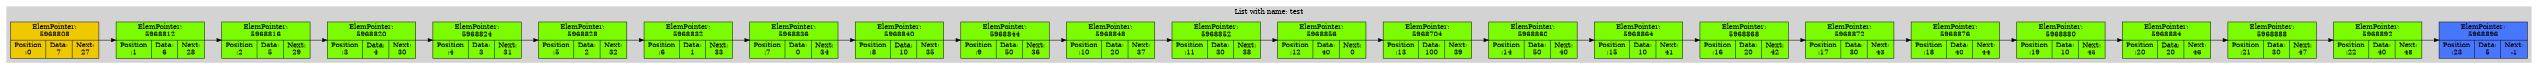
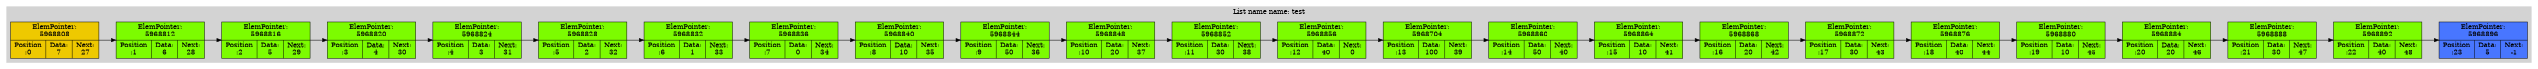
cluster "List with name: test": label "List with name: test" -> "List name name: test"
